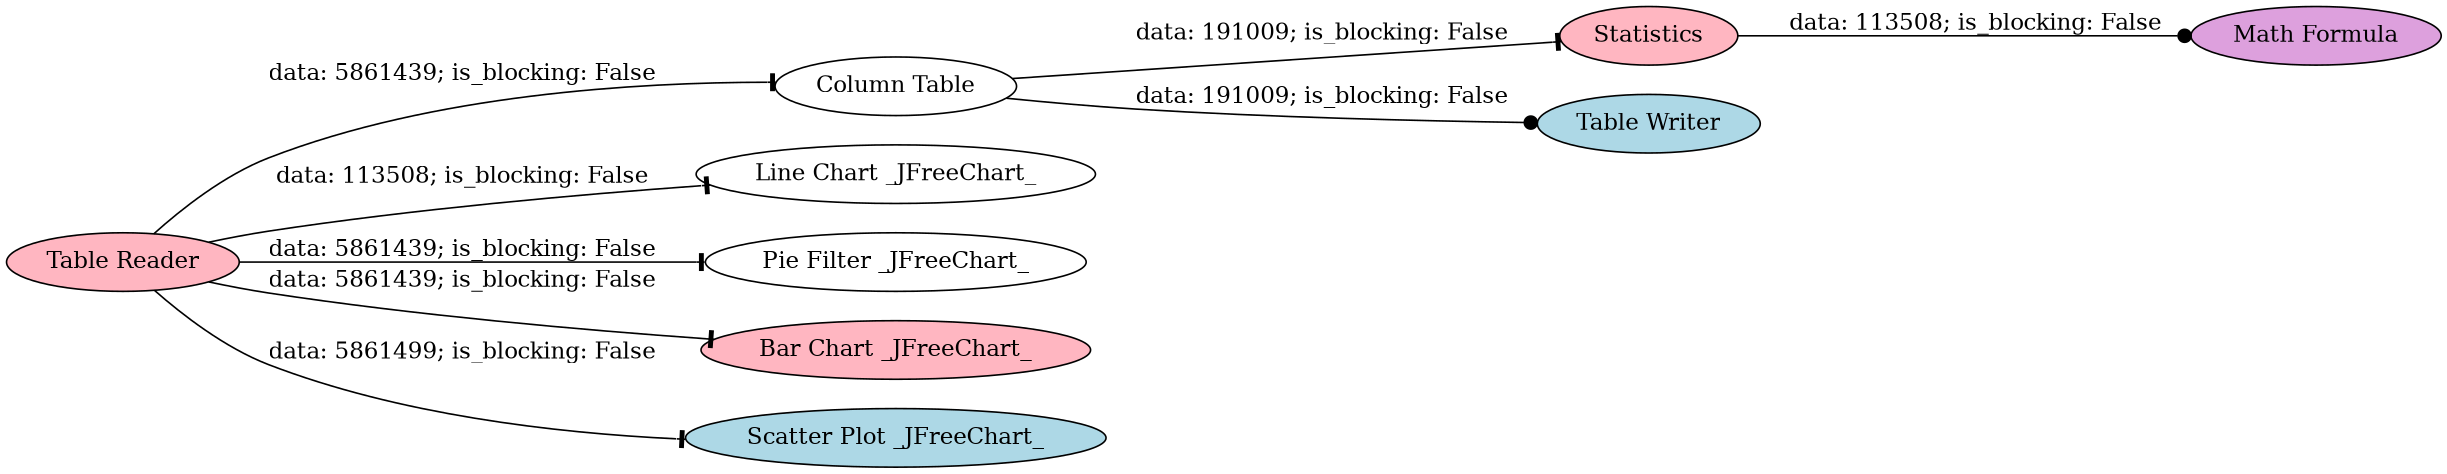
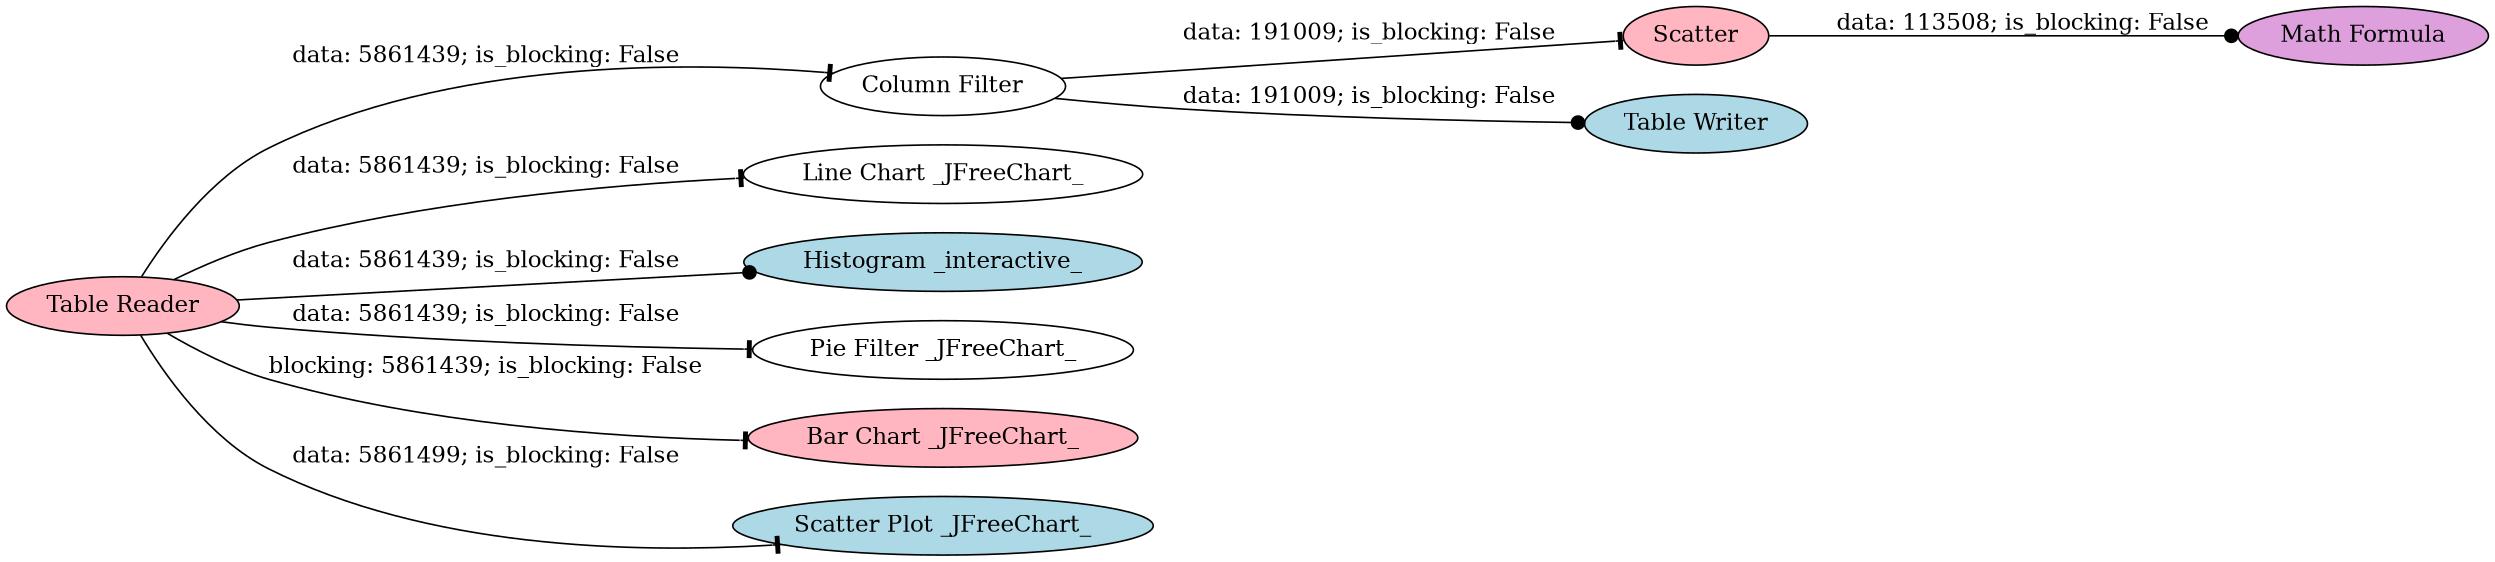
node "Statistics": label "Statistics" -> "Scatter"
node "Column Table": label "Column Table" -> "Column Filter"
edge "Table Reader" -> "Line Chart _JFreeChart_": label "data: 113508; is_blocking: False" -> "data: 5861439; is_blocking: False"
node "Histogram _interactive_": added
edge "Table Reader" -> "Bar Chart _JFreeChart_": label "data: 5861439; is_blocking: False" -> "blocking: 5861439; is_blocking: False"
